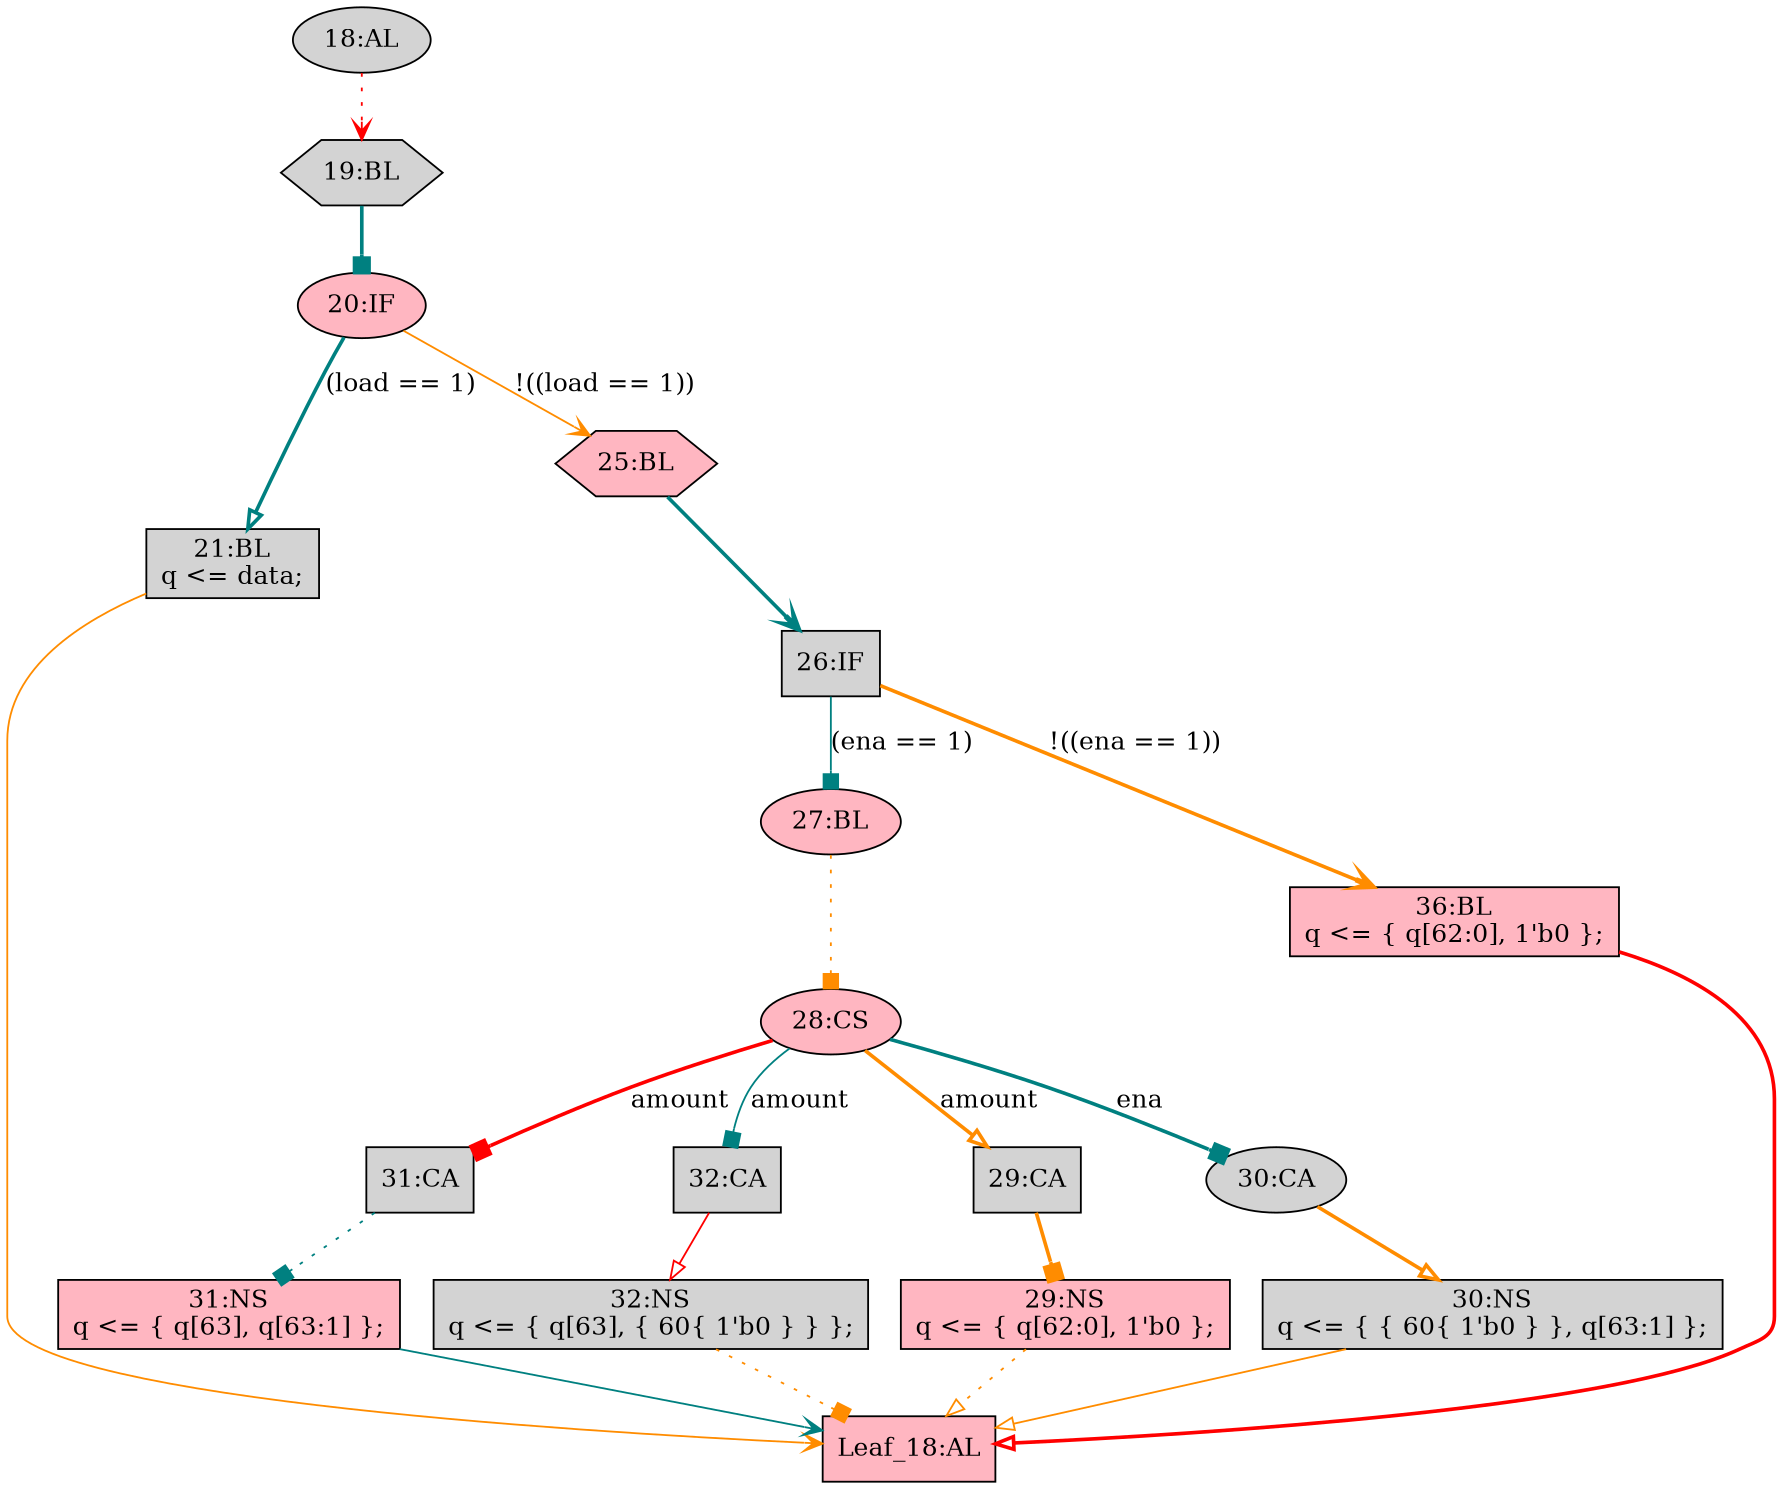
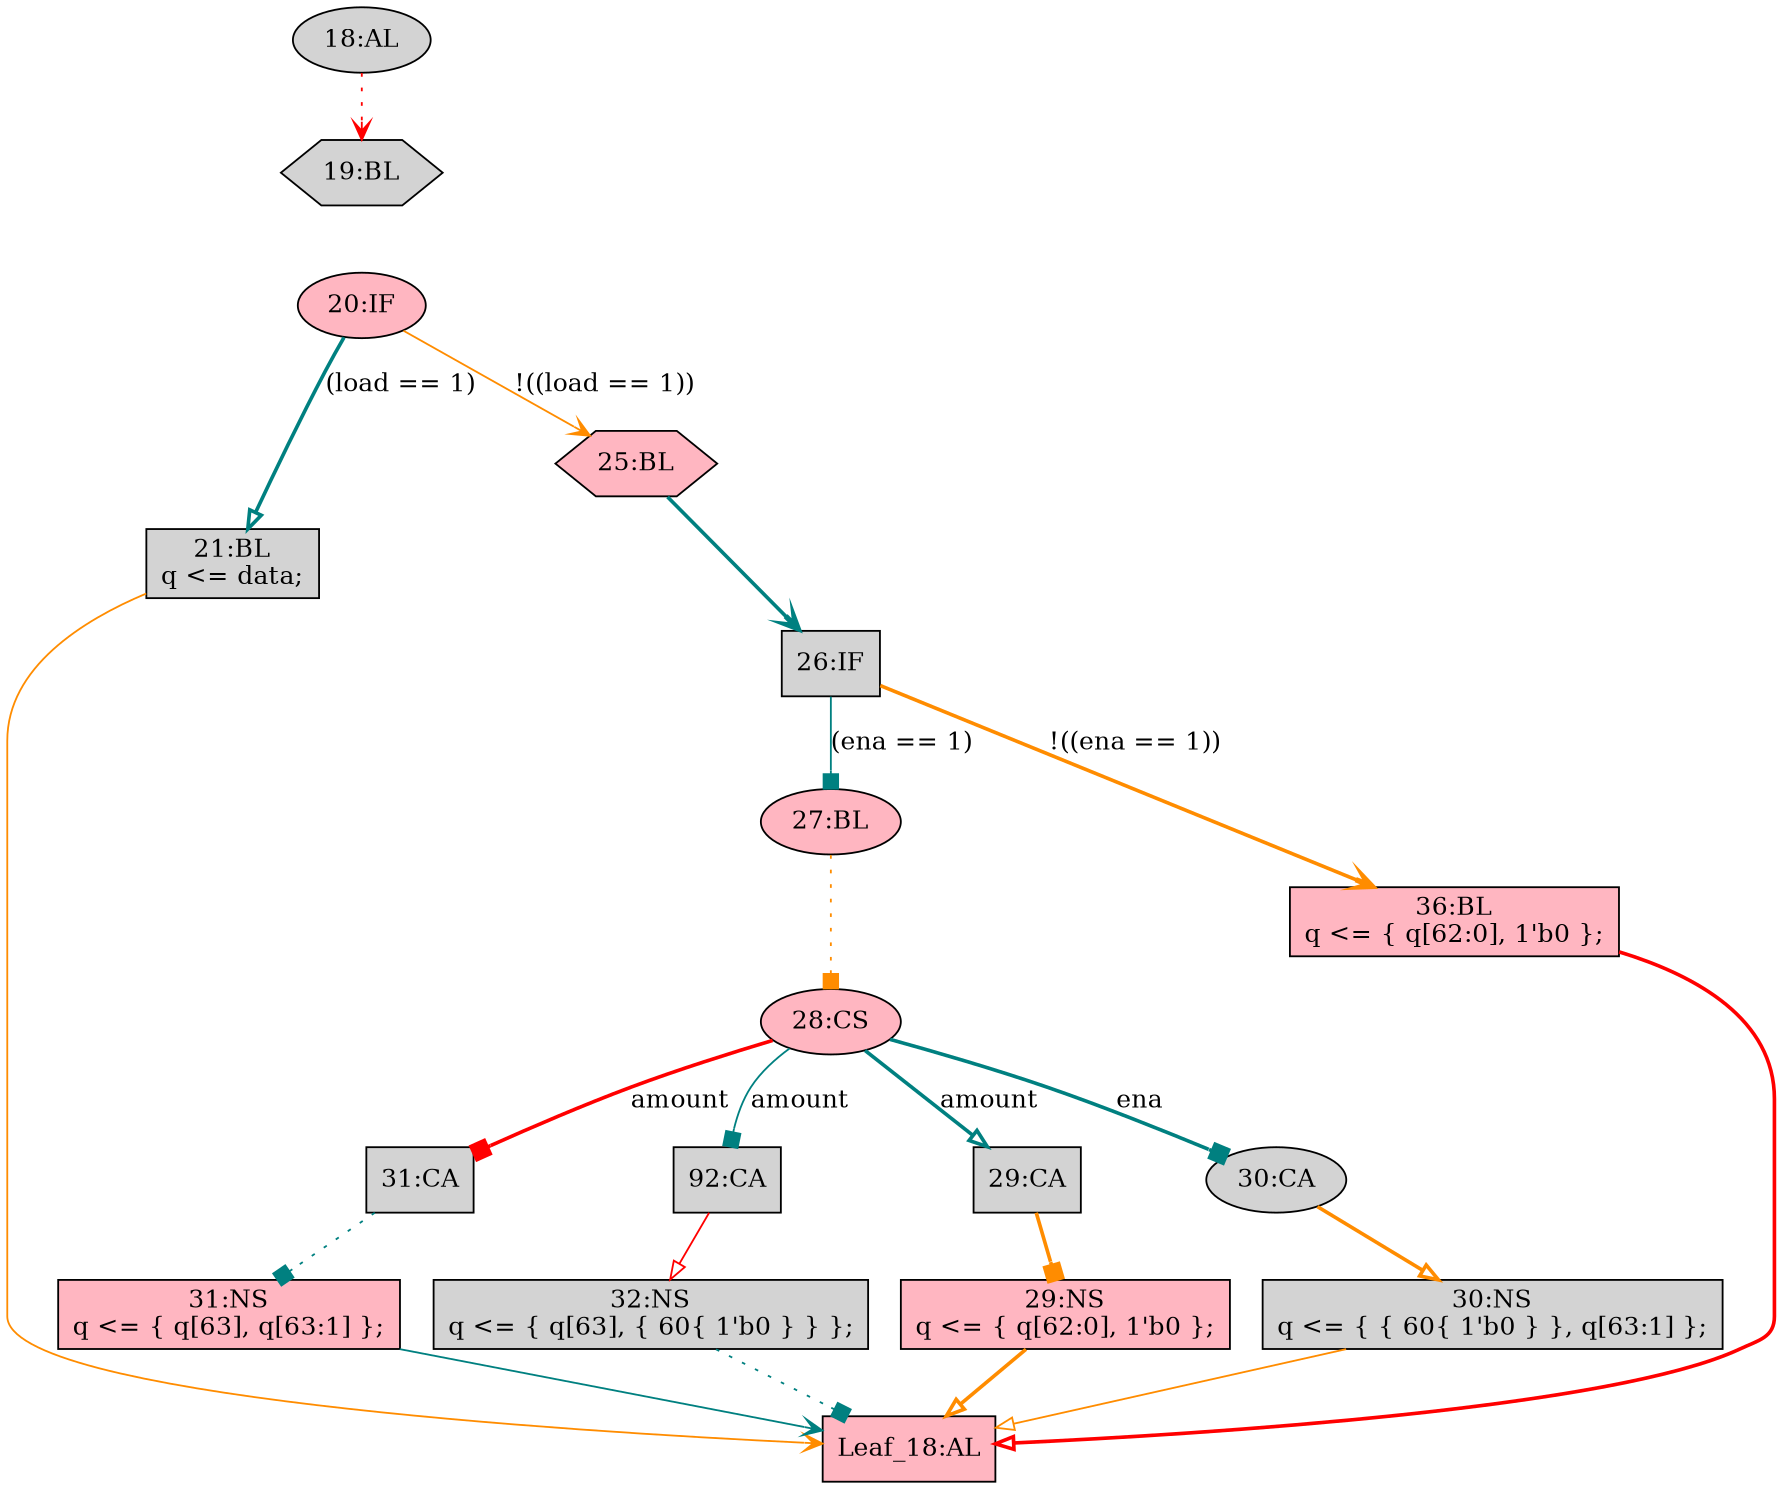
edge "19:BL" -> "20:IF": removed
edge "28:CS" -> "29:CA": color darkorange -> teal
node "32:CA": label "32:CA" -> "92:CA"
edge "29:NS q <= { q[62:0], 1'b0 };" -> "Leaf_18:AL": style dotted -> bold
edge "32:NS q <= { q[63], { 60{ 1'b0 } } };" -> "Leaf_18:AL": color darkorange -> teal
